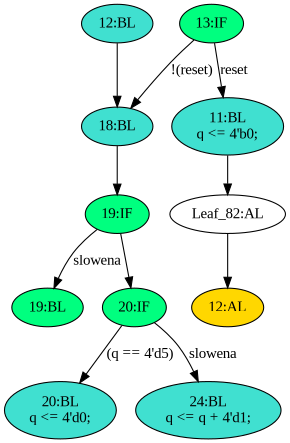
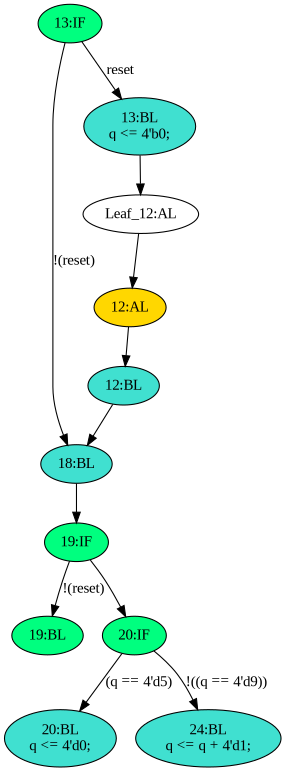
node "11:BL q <= 4'b0;": label "11:BL q <= 4'b0;" -> "13:BL q <= 4'b0;"
node "Leaf_82:AL": label "Leaf_82:AL" -> "Leaf_12:AL"
edge "19:IF" -> "19:BL": label "slowena" -> "!(reset)"
edge "12:AL" -> "12:BL": added
edge "20:IF" -> "24:BL q <= q + 4'd1;": label "slowena" -> "!((q == 4'd9))"
